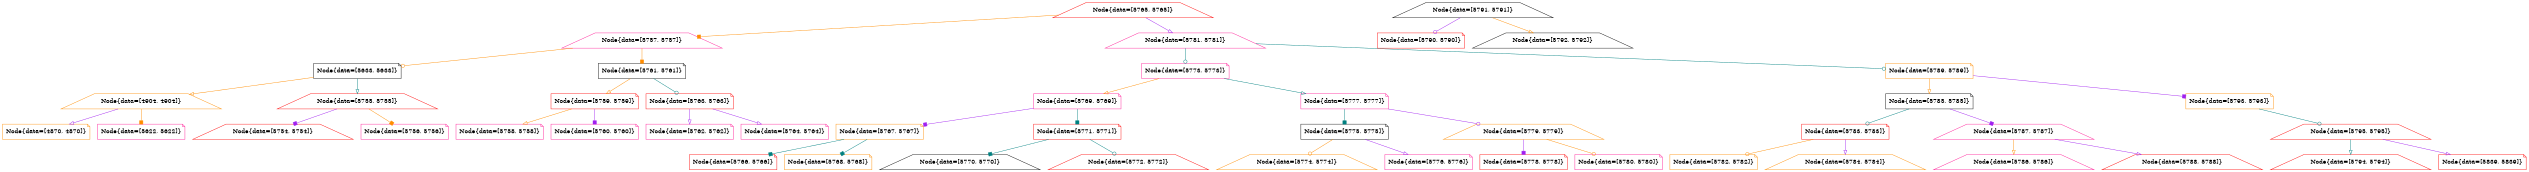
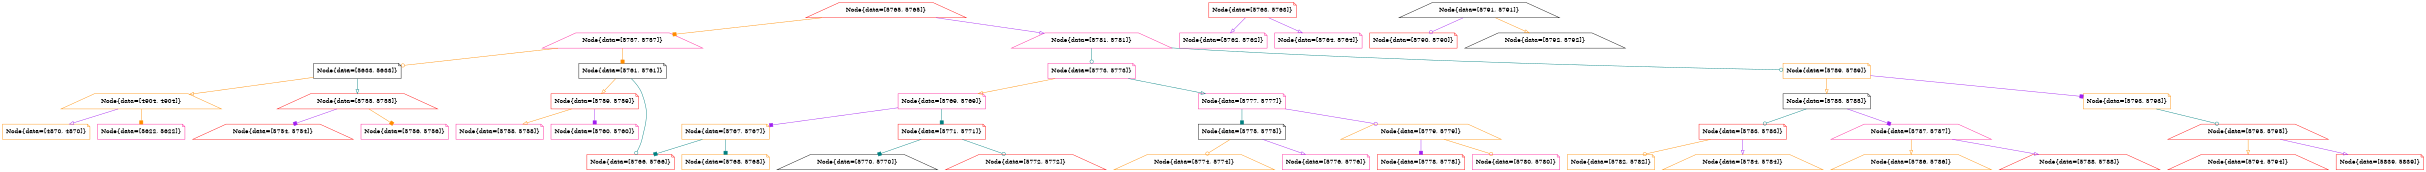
edge "Node{data=[5761, 5761]}" -> "Node{data=[5763, 5763]}": now "Node{data=[5761, 5761]}" -> "Node{data=[5766, 5766]}"
edge "Node{data=[5795, 5795]}" -> "Node{data=[5794, 5794]}": color teal -> darkorange
node "Node{data=[5786, 5786]}": color deeppink -> darkorange
